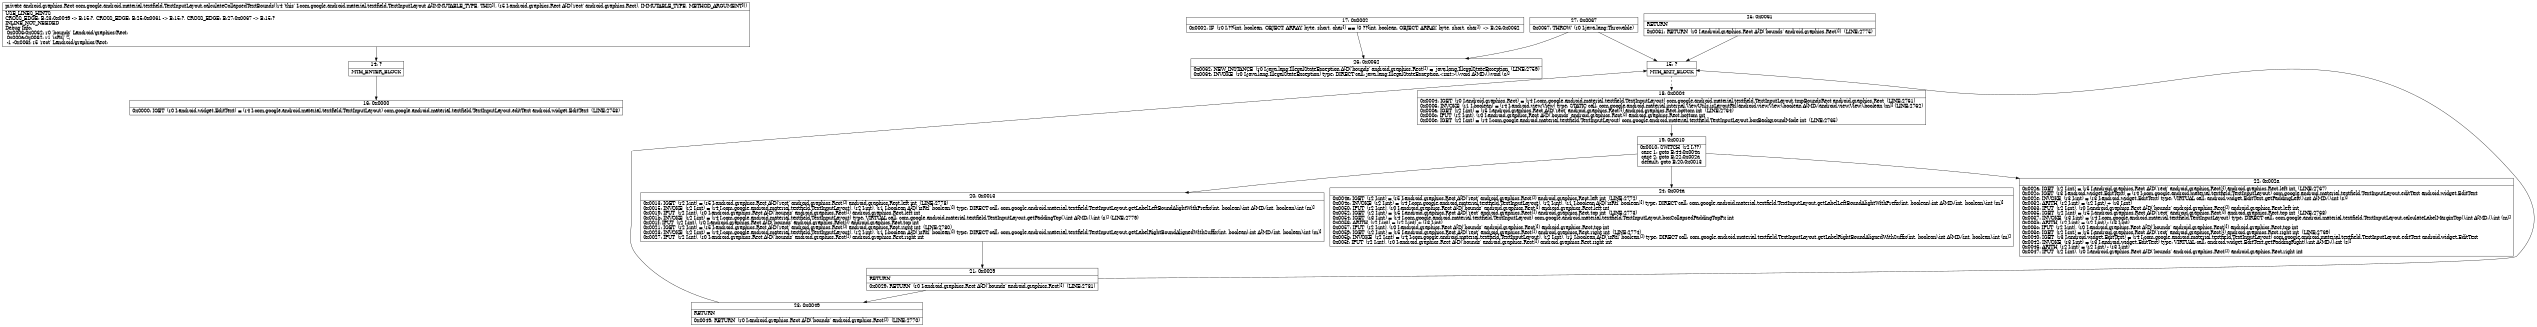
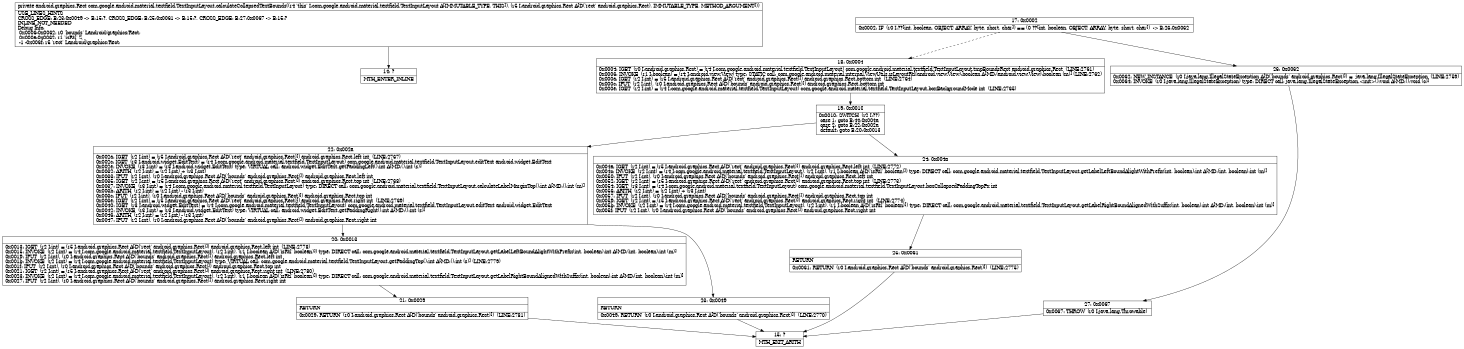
edge "27: 0x0067" -> "26: 0x0062": reversed
node "14: ?": text "MTH_ENTER_BLOCK" -> "MTH_ENTER_INLINE"
node "15: ?": text "MTH_EXIT_BLOCK" -> "MTH_EXIT_ARITH"
edge "15: ?" -> "18: 0x0004": now "17: 0x0002" -> "18: 0x0004"
node "16: 0x0000": removed
edge "19: 0x0010" -> "20: 0x0013": now "22: 0x002a" -> "20: 0x0013"
edge "24: 0x004a" -> "25: 0x0061": added
edge "21: 0x0029" -> "23: 0x0049": now "22: 0x002a" -> "23: 0x0049"
